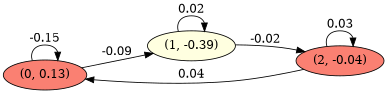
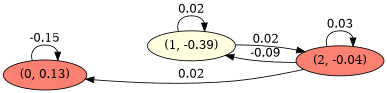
edge "(1, -0.39)" -> "(2, -0.04)": label "-0.02" -> "0.02"
edge "(0, 0.13)" -> "(1, -0.39)": now "(2, -0.04)" -> "(1, -0.39)"
edge "(2, -0.04)" -> "(0, 0.13)": label "0.04" -> "0.02"
